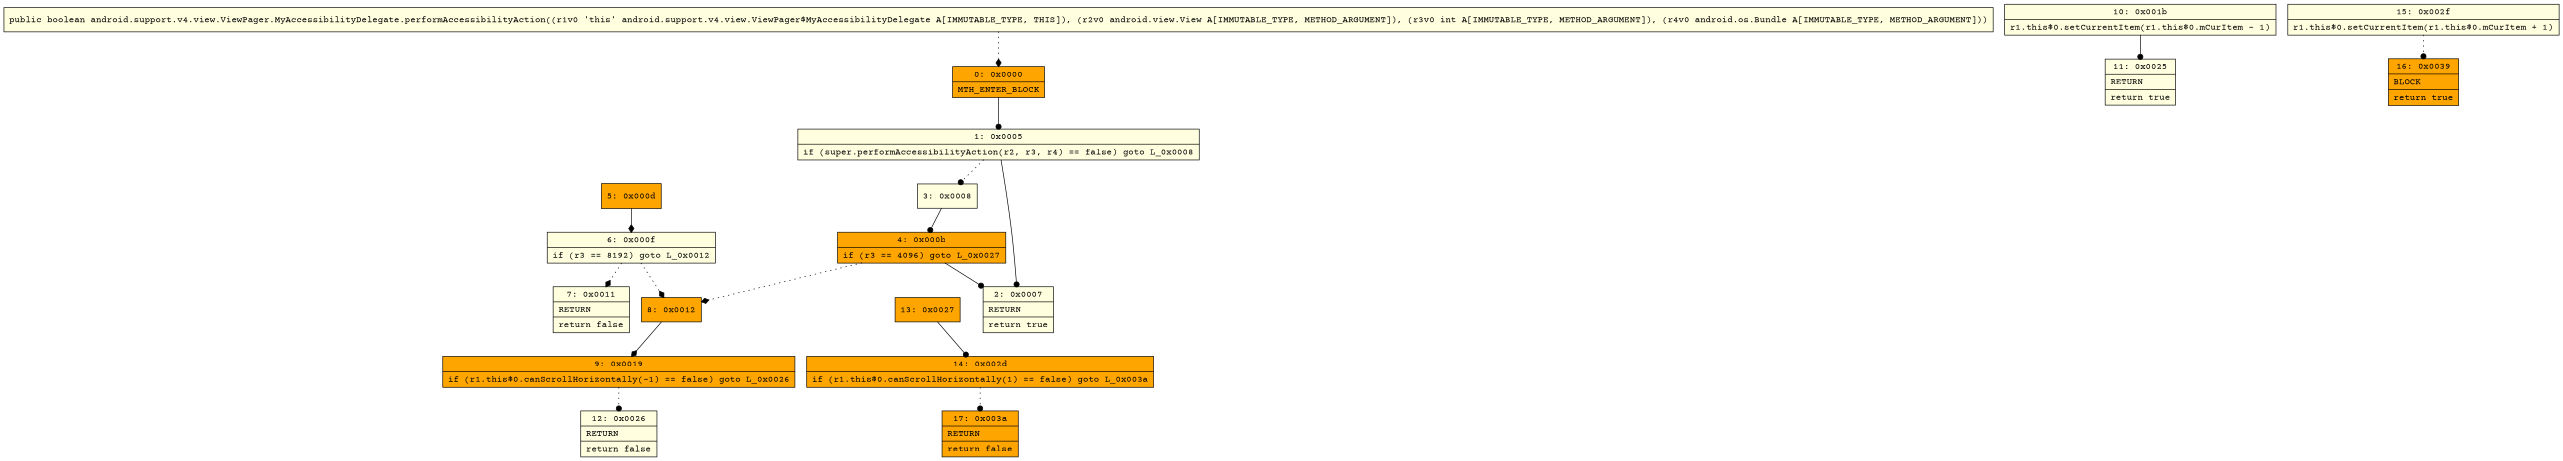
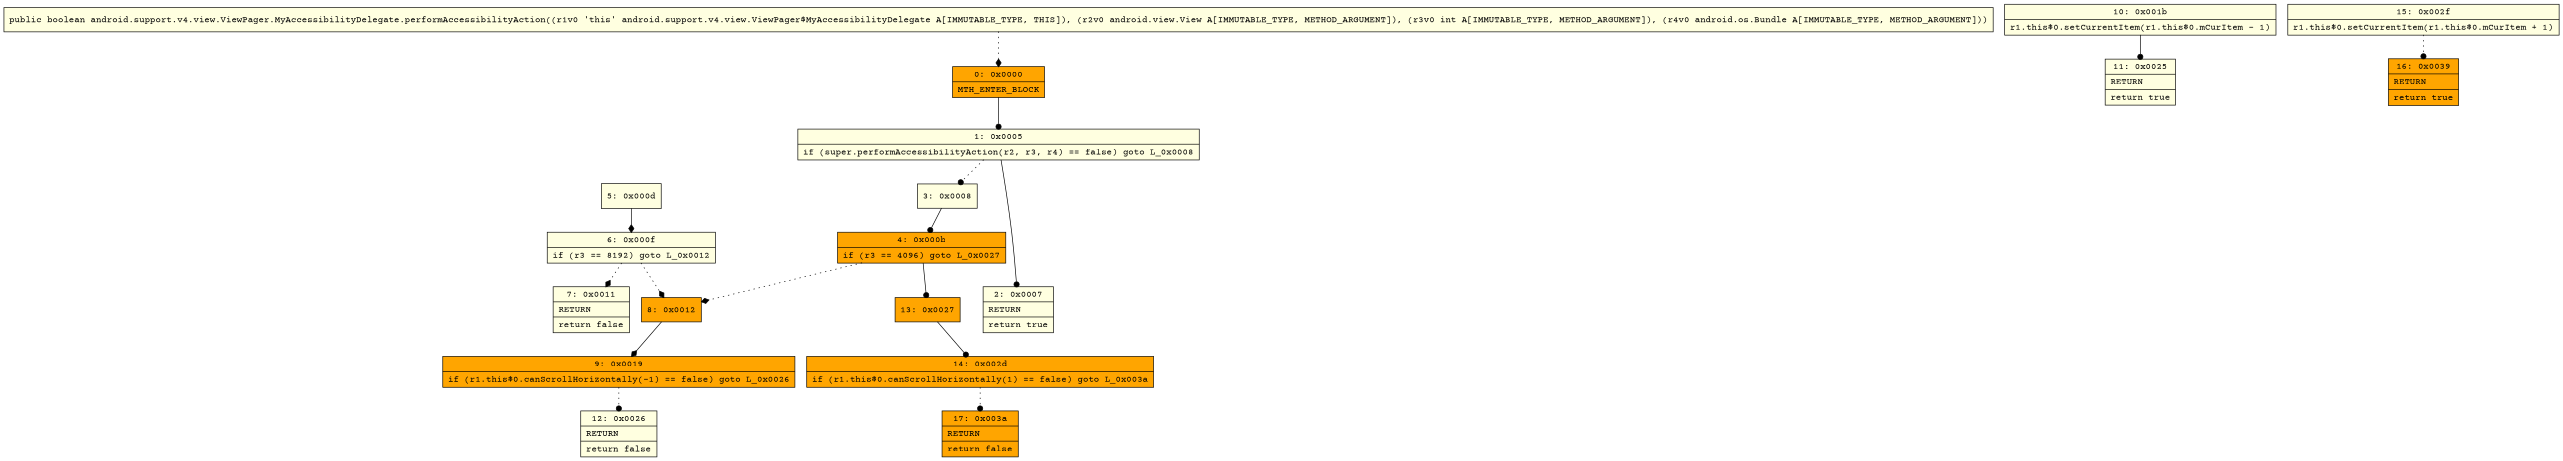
node "16: 0x0039": text "BLOCK" -> "RETURN"
node "5: 0x000d": fillcolor orange -> lightyellow
edge "4: 0x000b" -> "2: 0x0007": now "4: 0x000b" -> "13: 0x0027"
